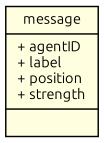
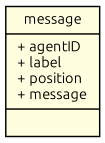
node "message": text "+ strength" -> "+ message"
